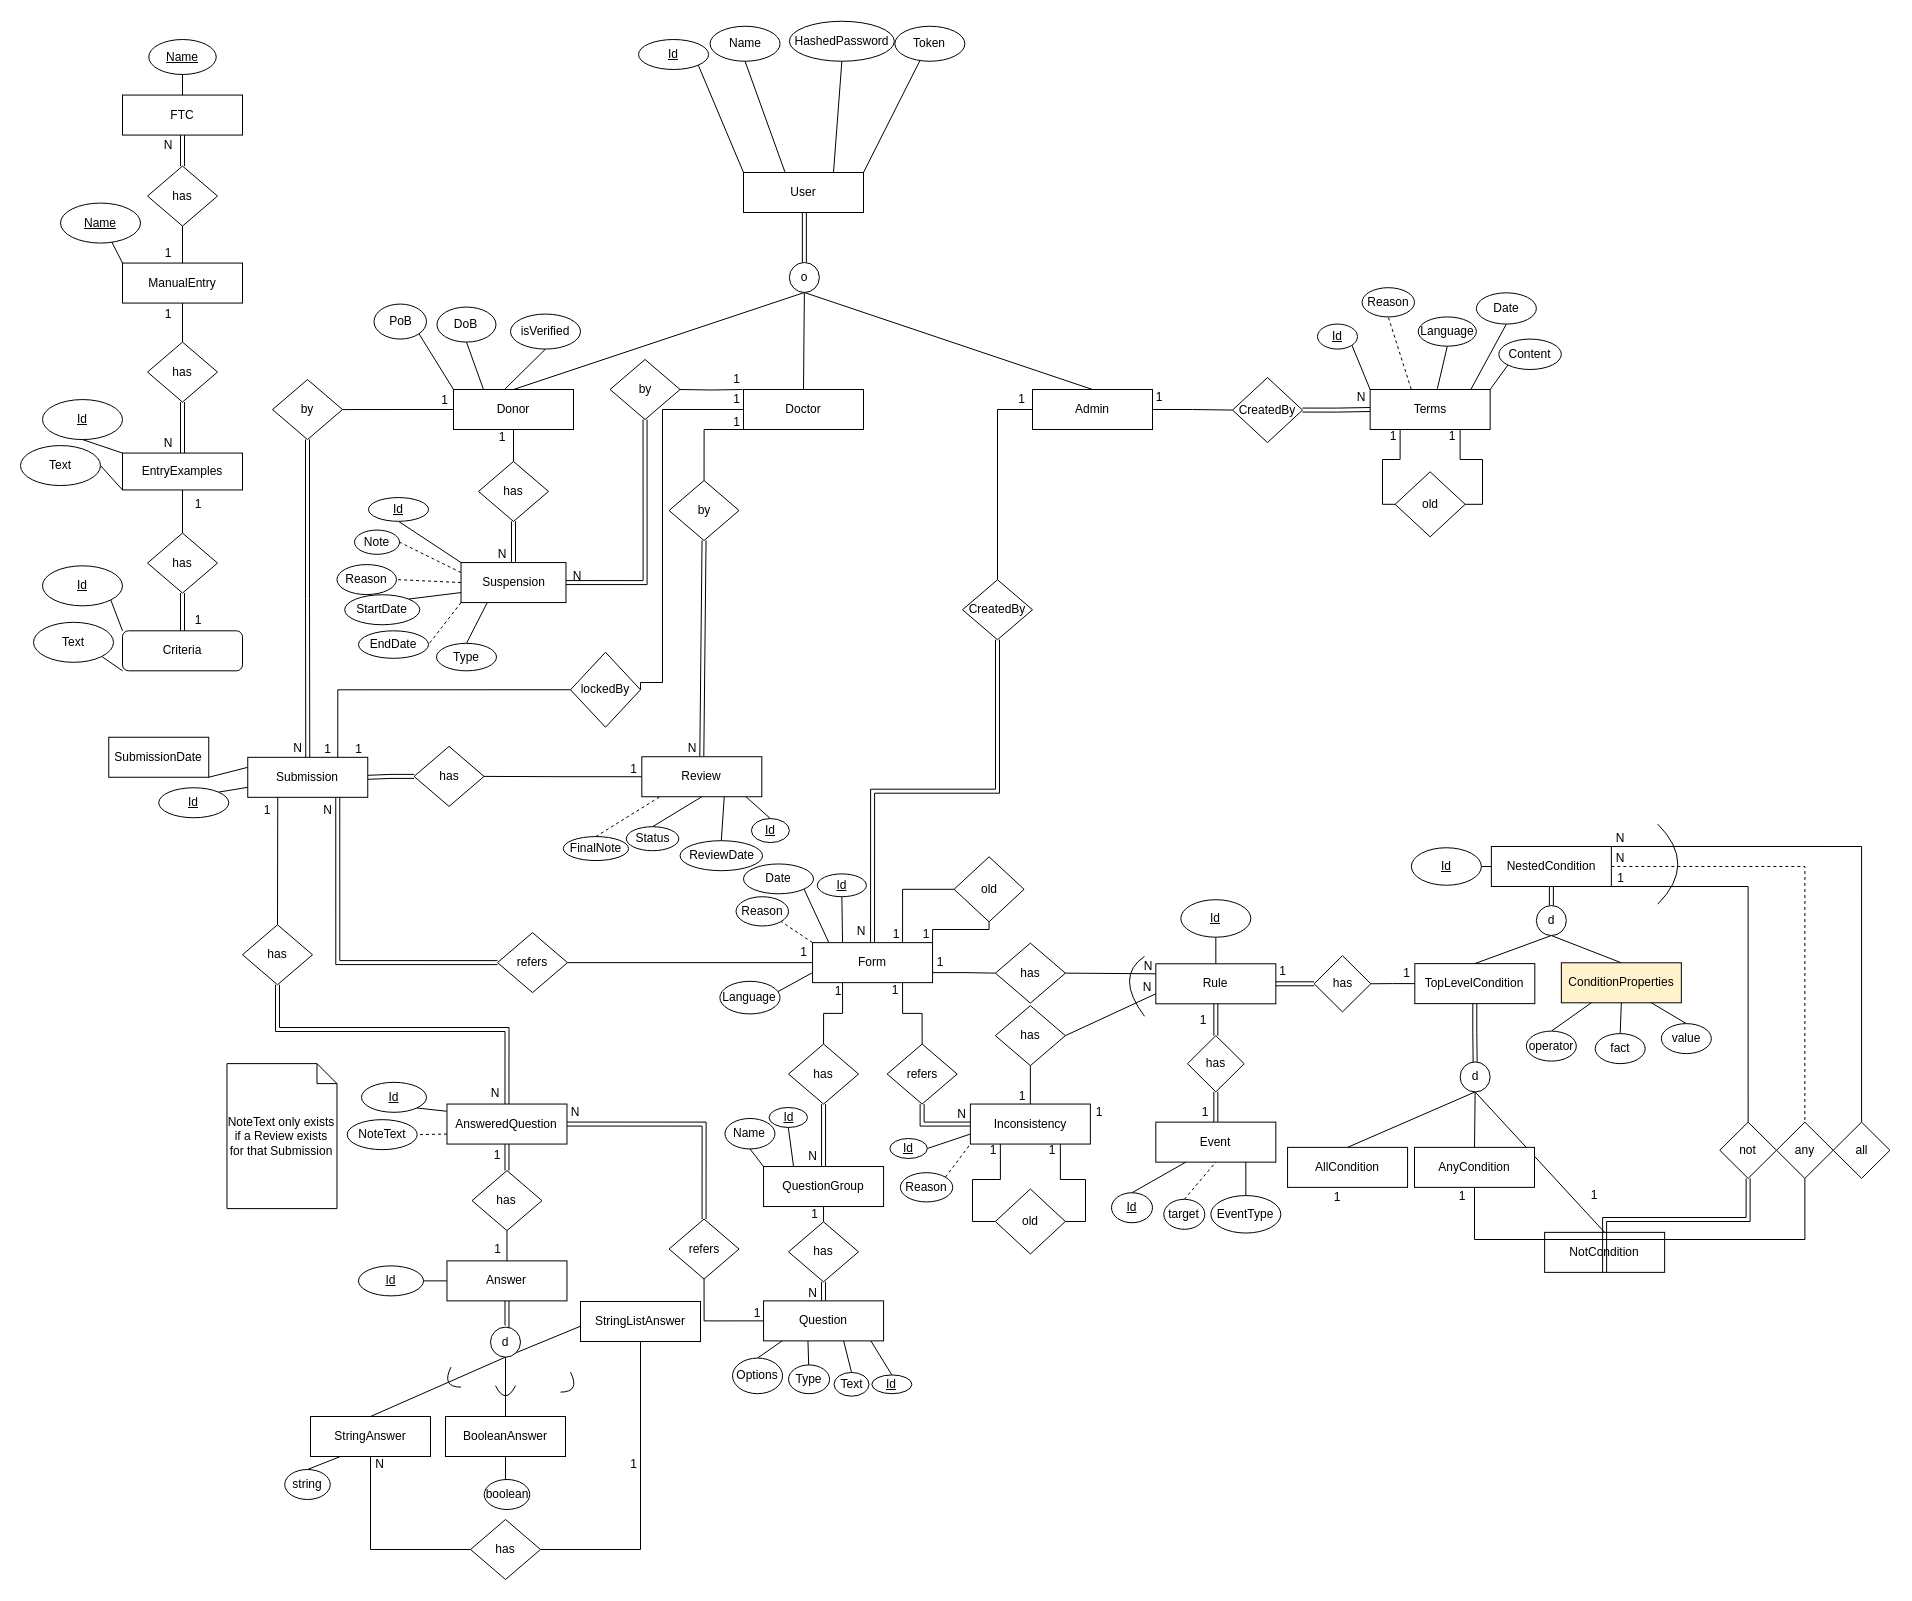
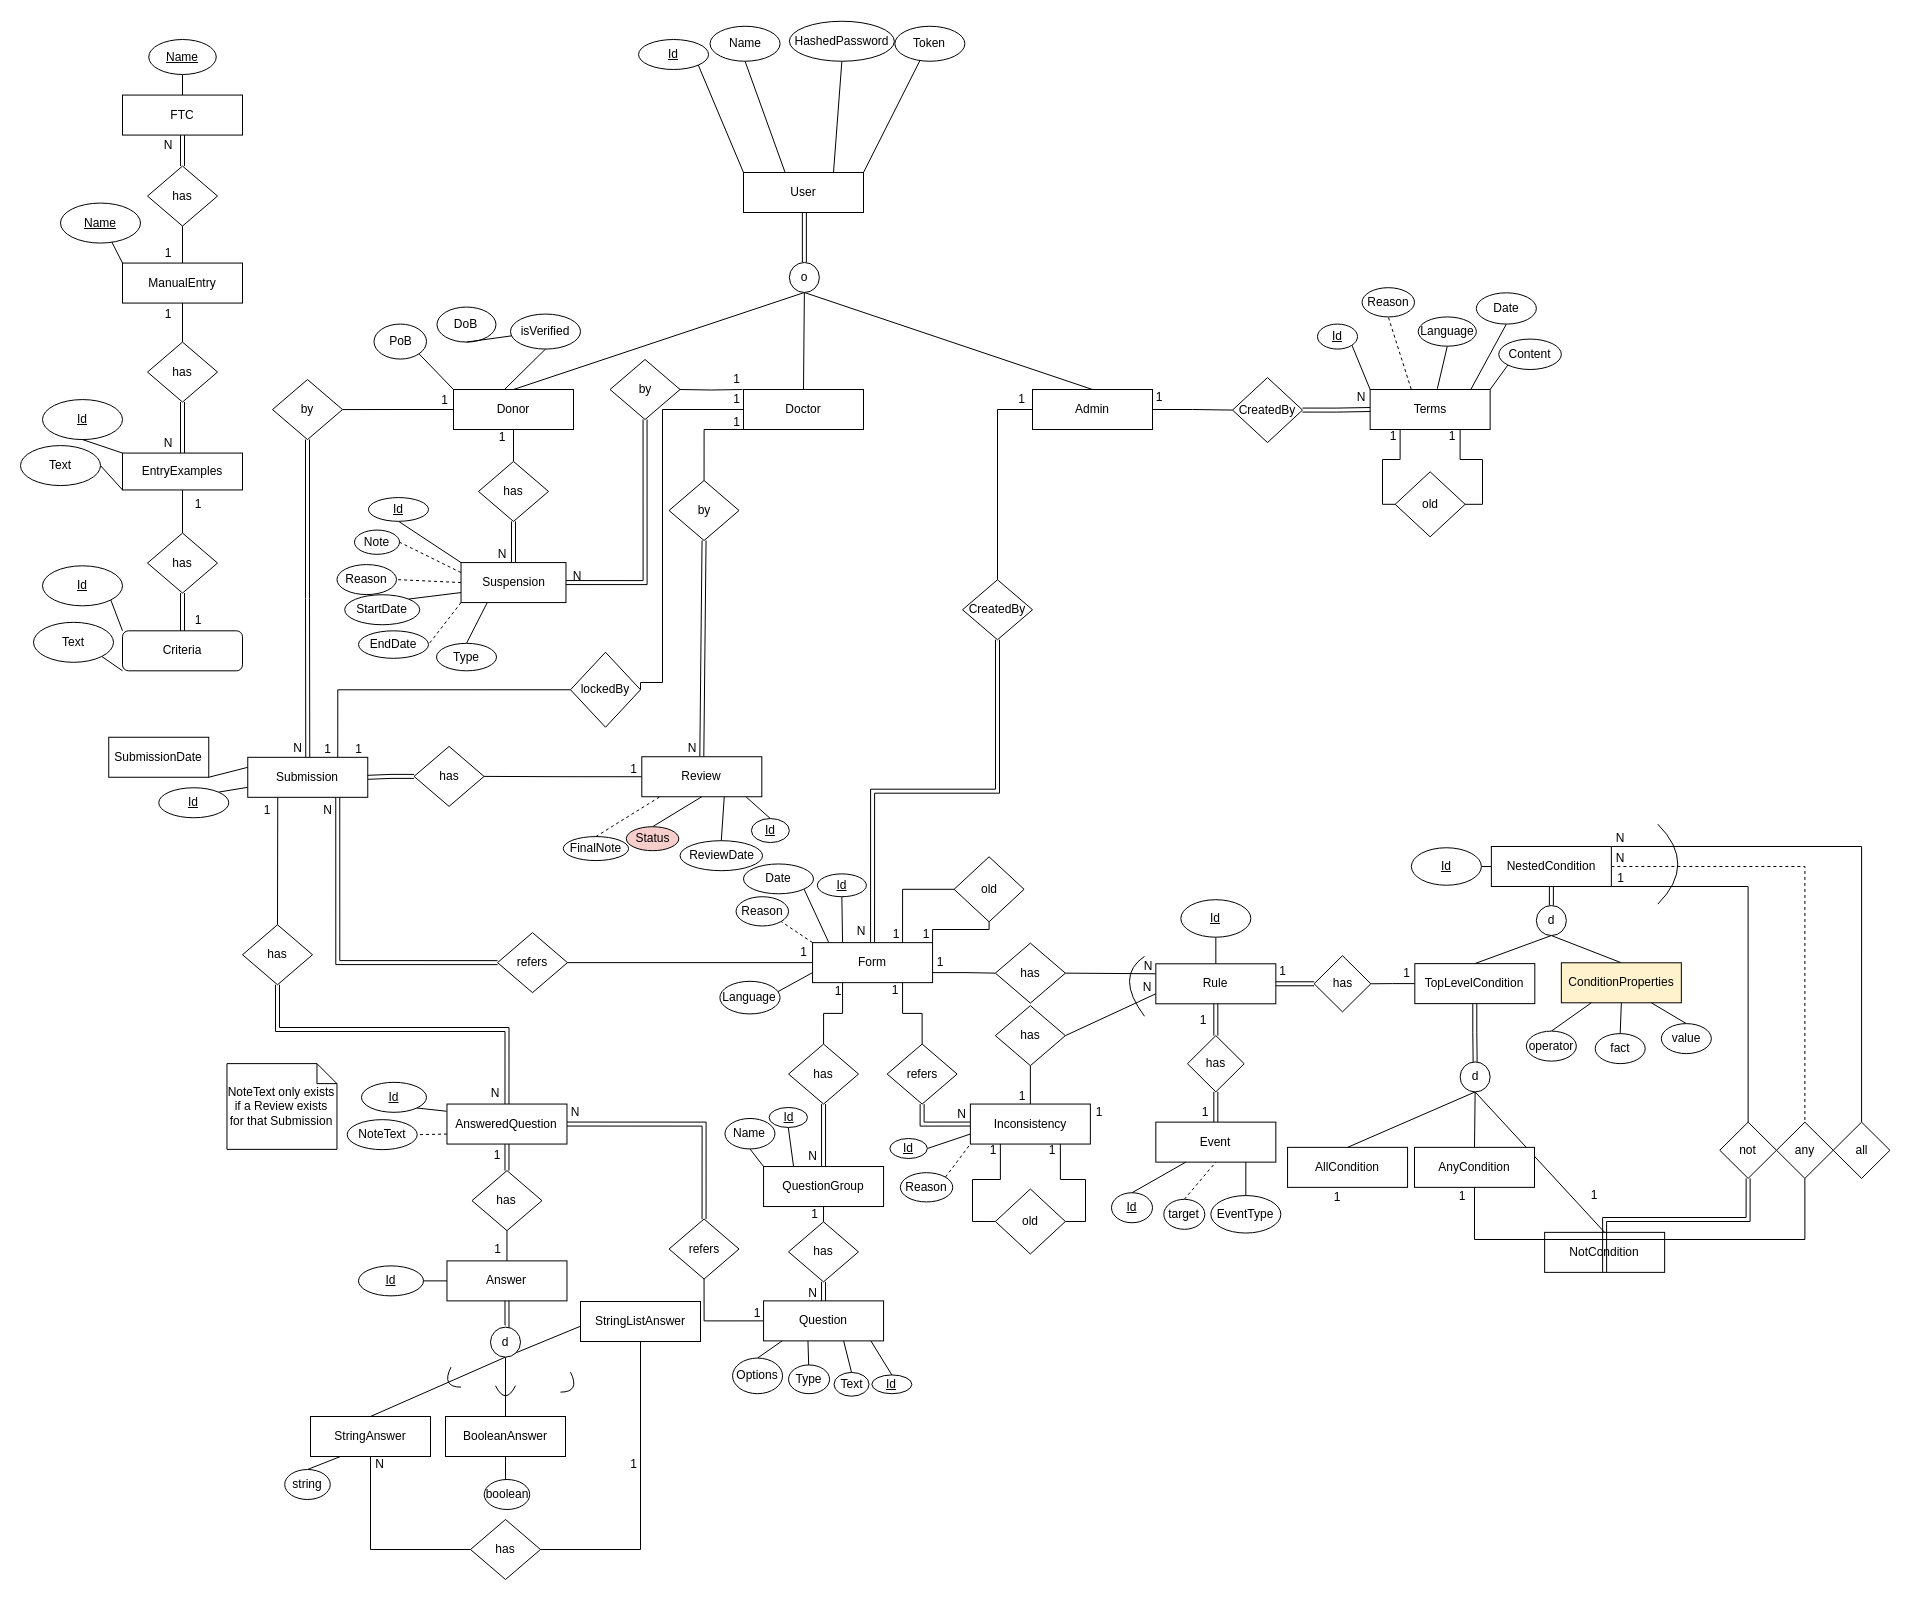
node "PoB": moved (400, 322) -> (400, 342)
edge "DoB" -- "Donor": now "DoB" -- "isVerified"
node "Status": fillcolor #ffffff -> #f8cecc
node "NoteText only exists if a Review exists for that Submission": size 110x145 -> 110x86
